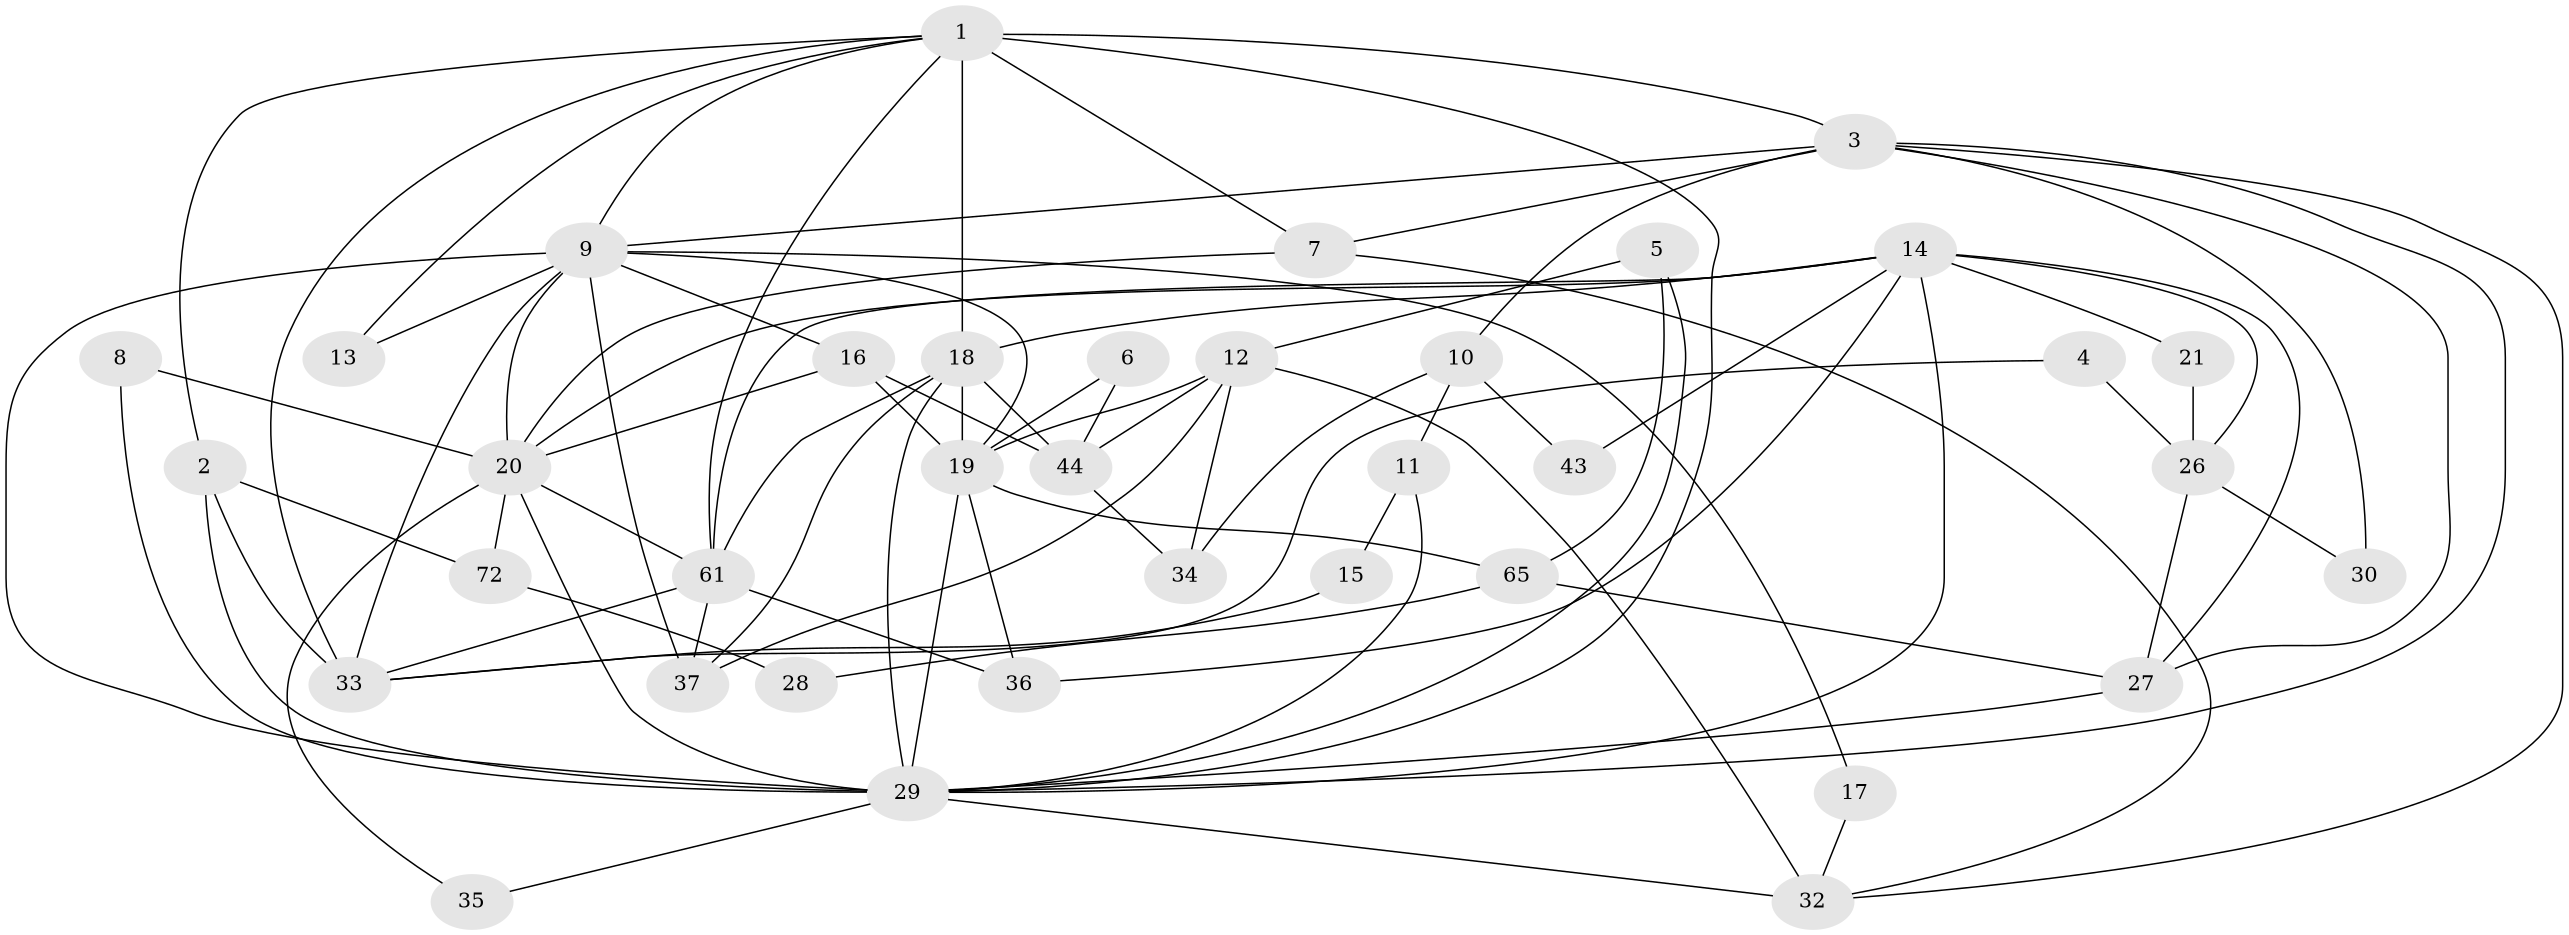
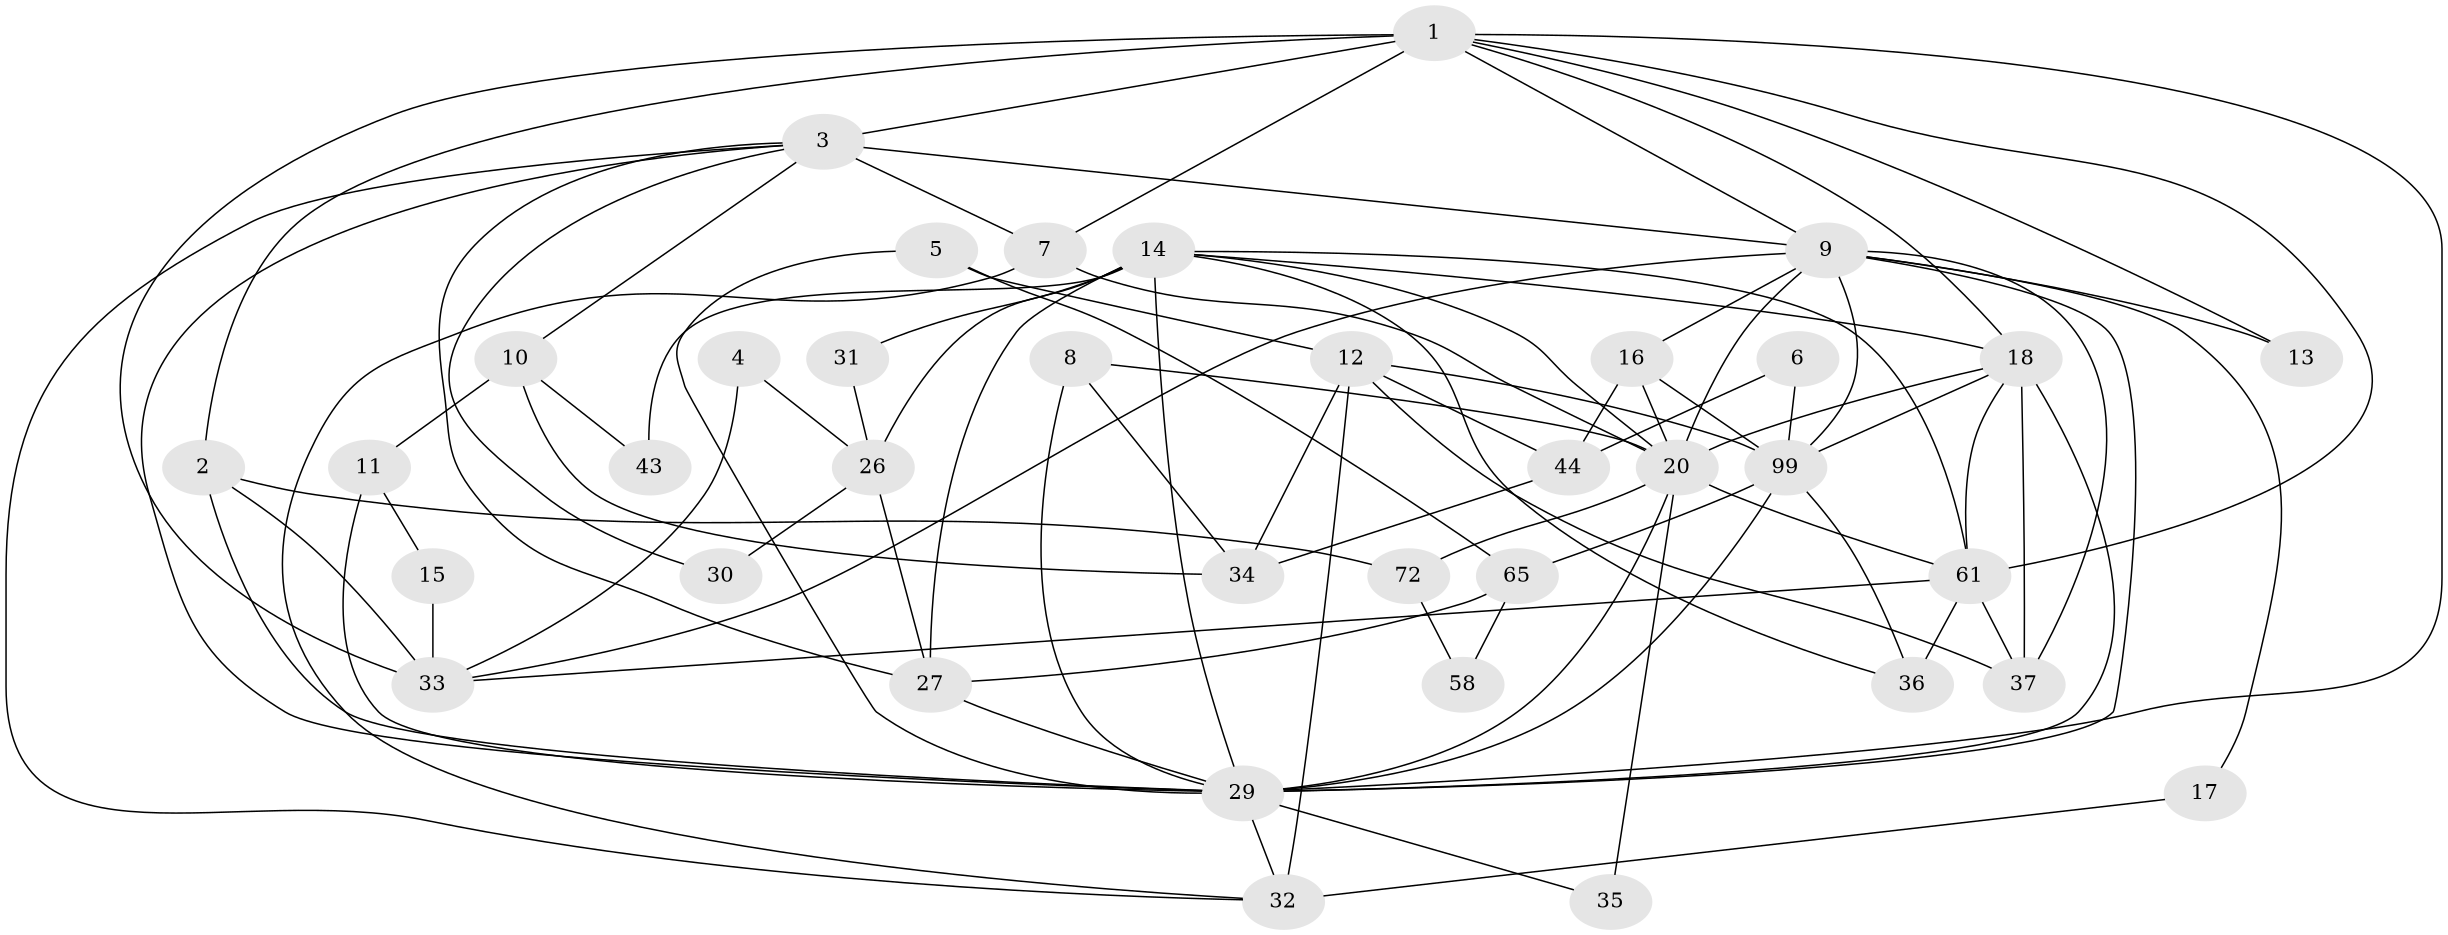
node "21": label "21" -> "31"
edge "18" -- "44": now "18" -- "20"
node "19": label "19" -> "99"
edge "8" -- "34": added
node "28": label "28" -> "58"
